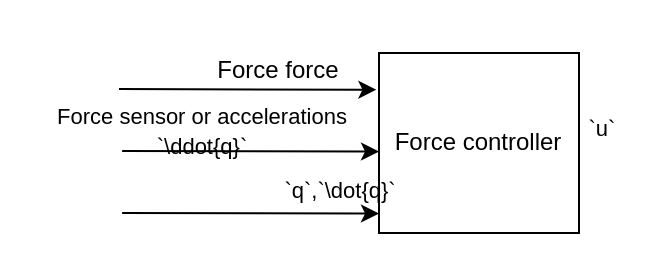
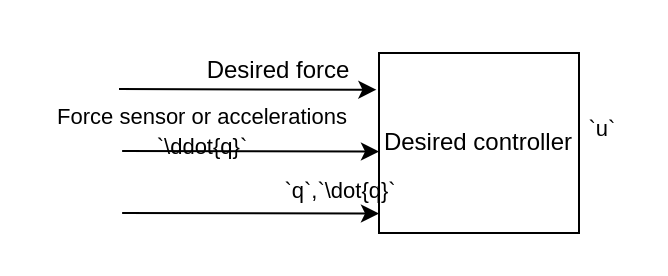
node "Force force": label "Force force" -> "Desired force"
node "Force controller": label "Force controller" -> "Desired controller"
